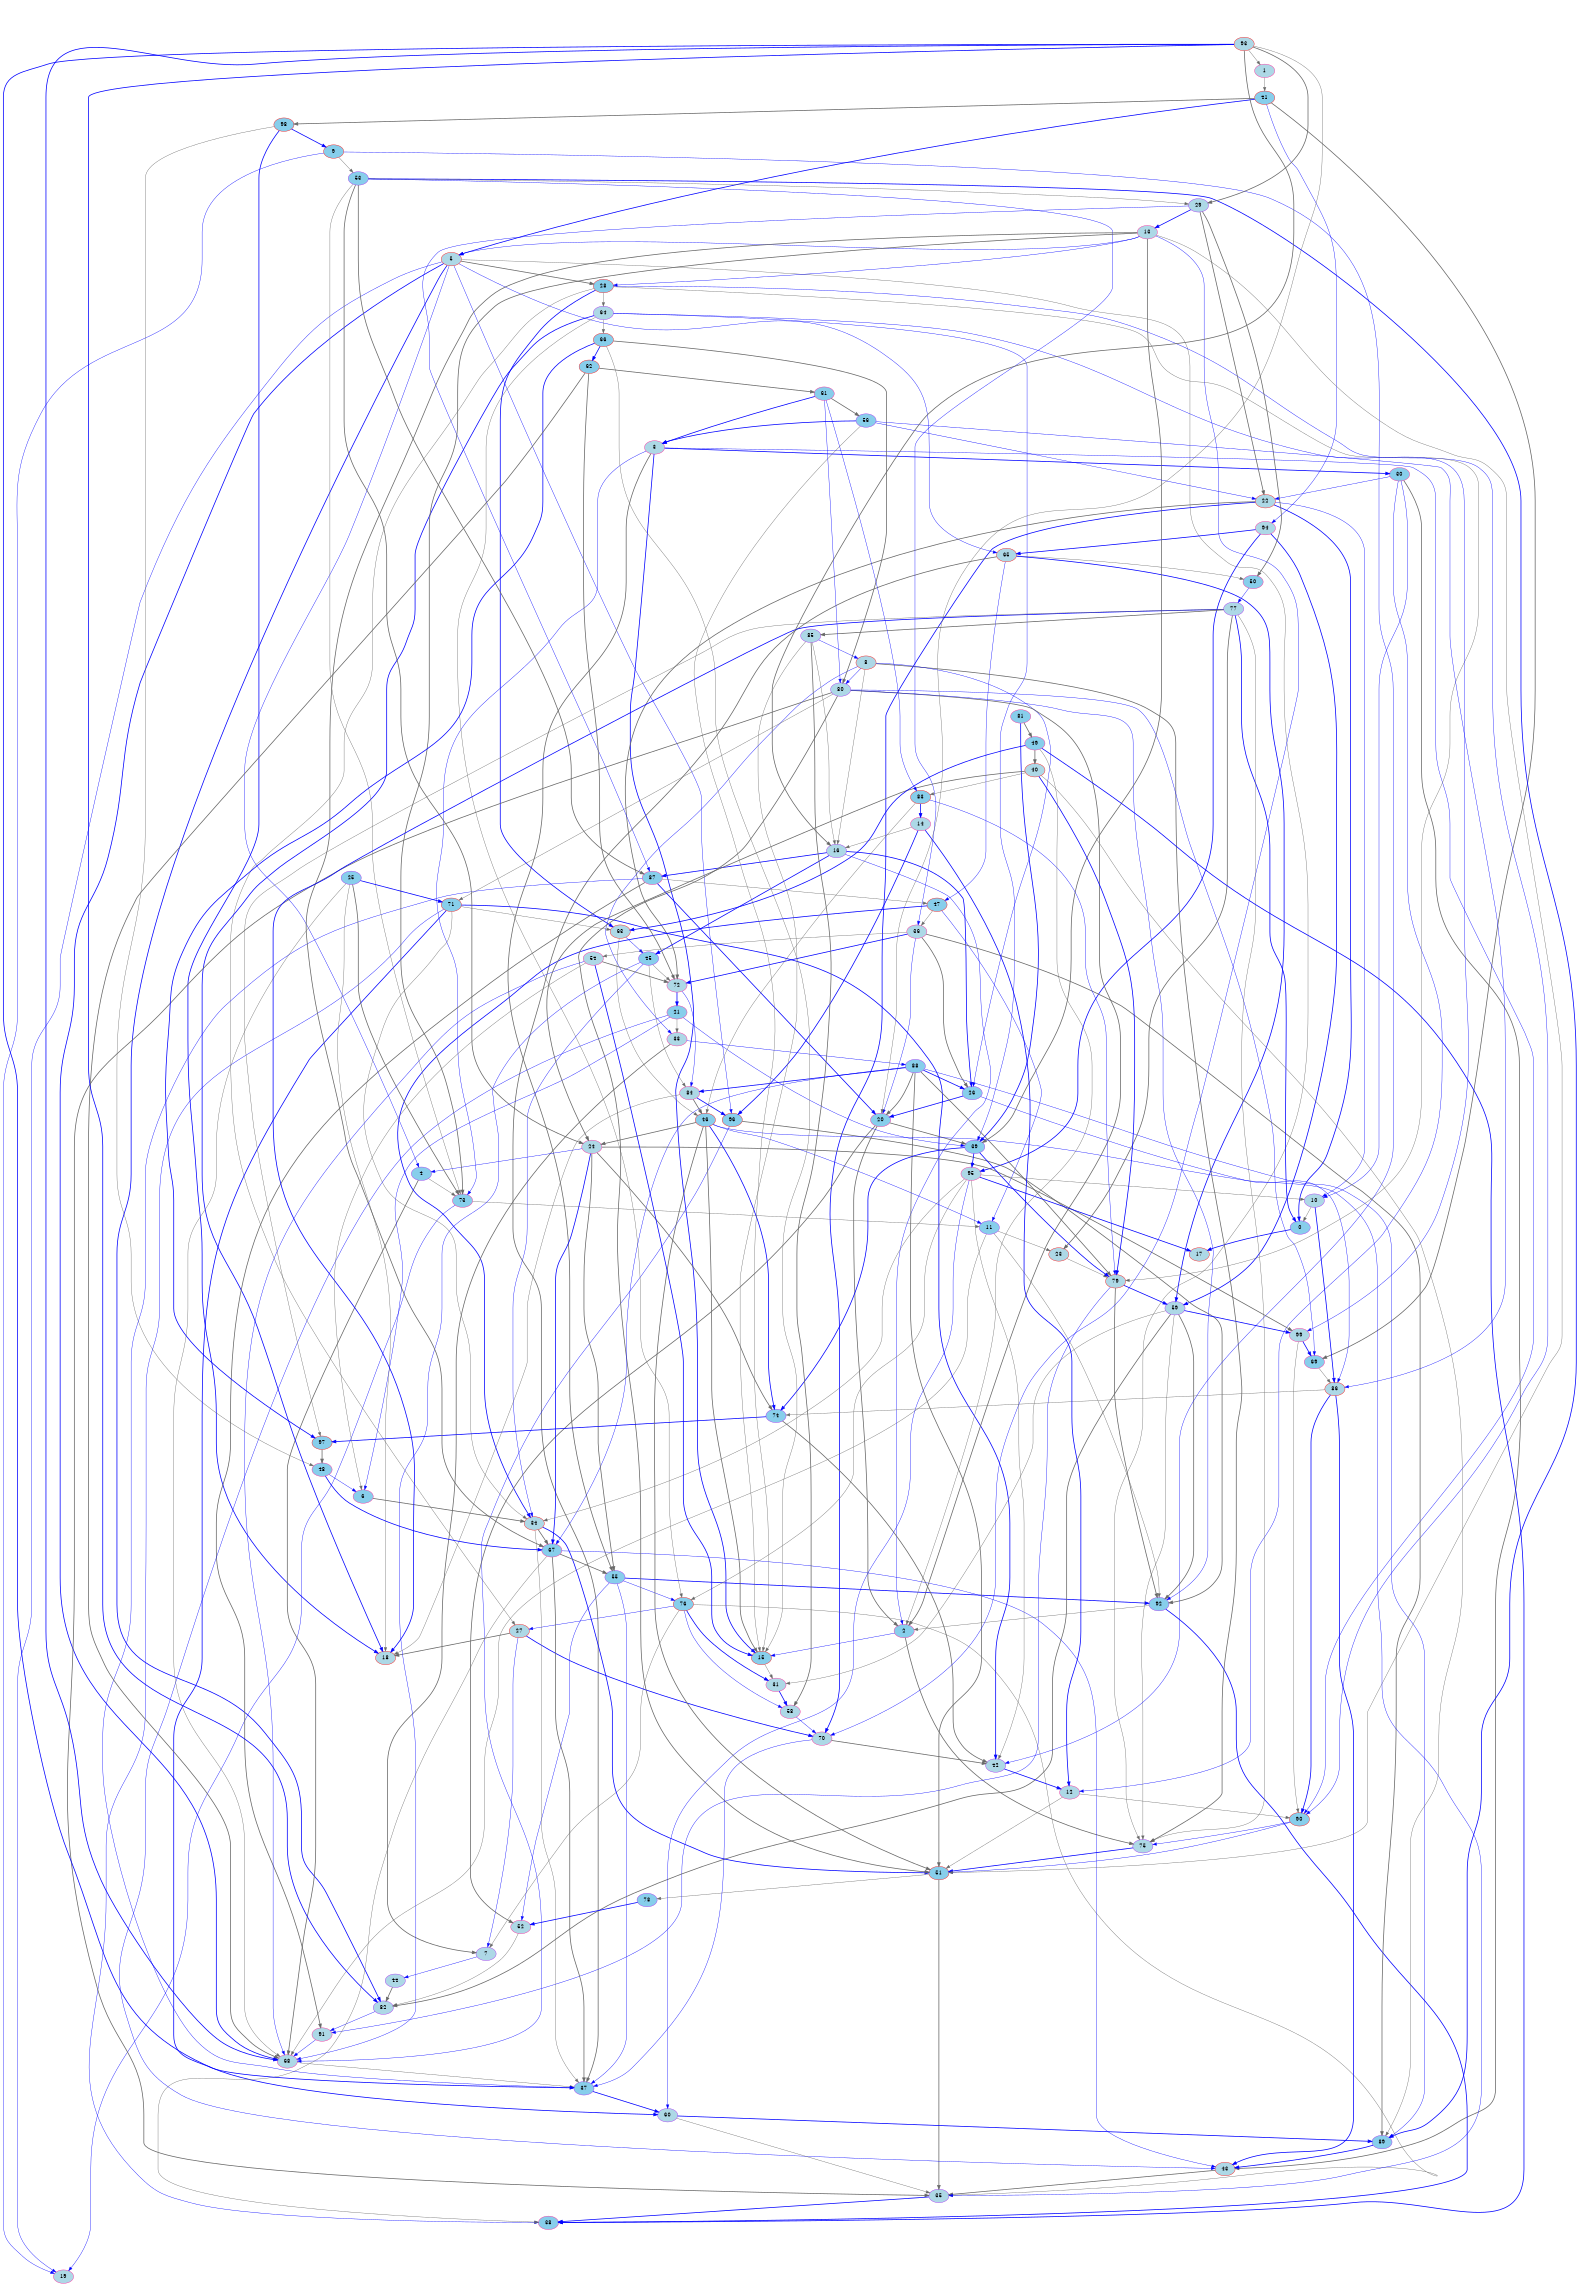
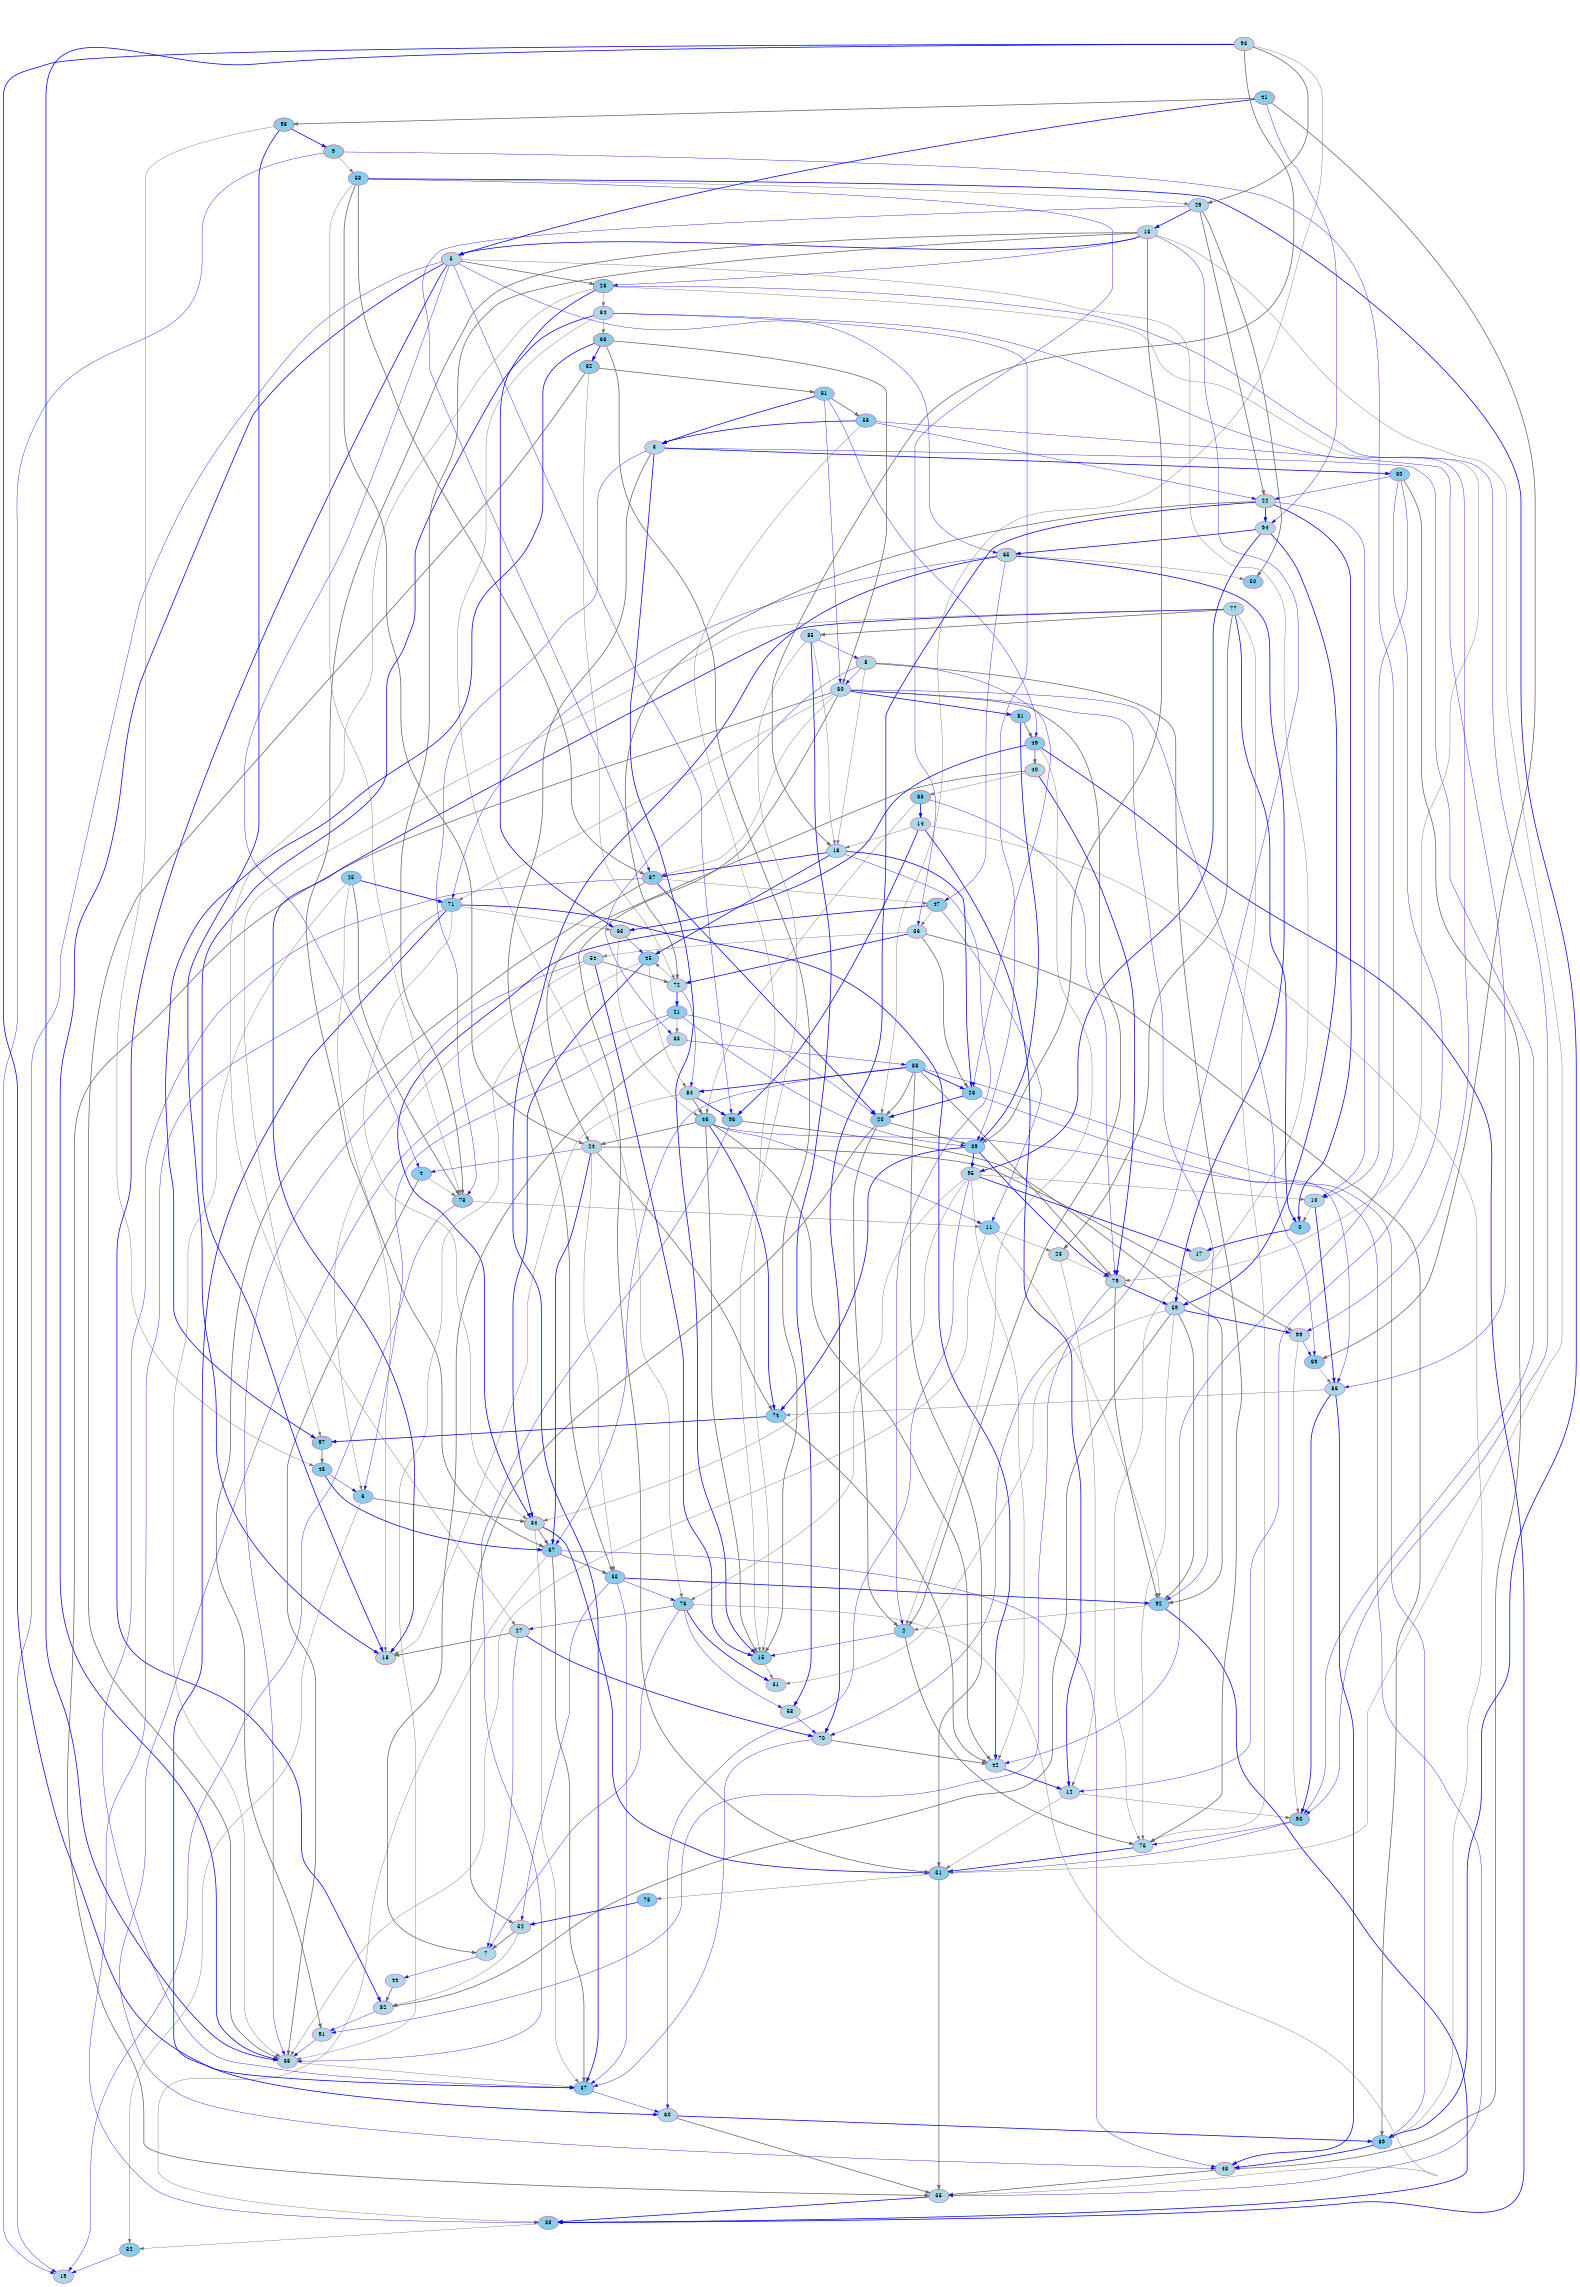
node "1": removed
edge "13" -> "5": style solid -> bold
edge "22" -> "94": added
edge "93" -> "82": removed
edge "61" -> "83": now "61" -> "49"
edge "50" -> "77": removed
edge "65" -> "71": added
edge "62" -> "72": style bold -> solid
edge "80" -> "81": added
edge "80" -> "87": added
node "71": color red -> deeppink
edge "45" -> "72": reversed
edge "66" -> "15": style solid -> bold
edge "36" -> "20": now "21" -> "20"
edge "85" -> "58": color gray40 -> blue
node "73": color deeppink -> red
edge "65" -> "37": color gray40 -> blue
edge "45" -> "34": style solid -> bold
node "17": color red -> deeppink
edge "99" -> "69": style bold -> solid
edge "24" -> "55": style bold -> solid
node "86": color red -> purple
edge "40" -> "89": now "14" -> "89"
edge "45" -> "68": color blue -> gray40
edge "23" -> "12": added
edge "46" -> "51": now "46" -> "42"
edge "31" -> "58": removed
edge "76" -> "7": color gray40 -> blue
edge "52" -> "7": added
edge "37" -> "60": style bold -> solid
edge "60" -> "35": style solid -> bold
node "32": added
